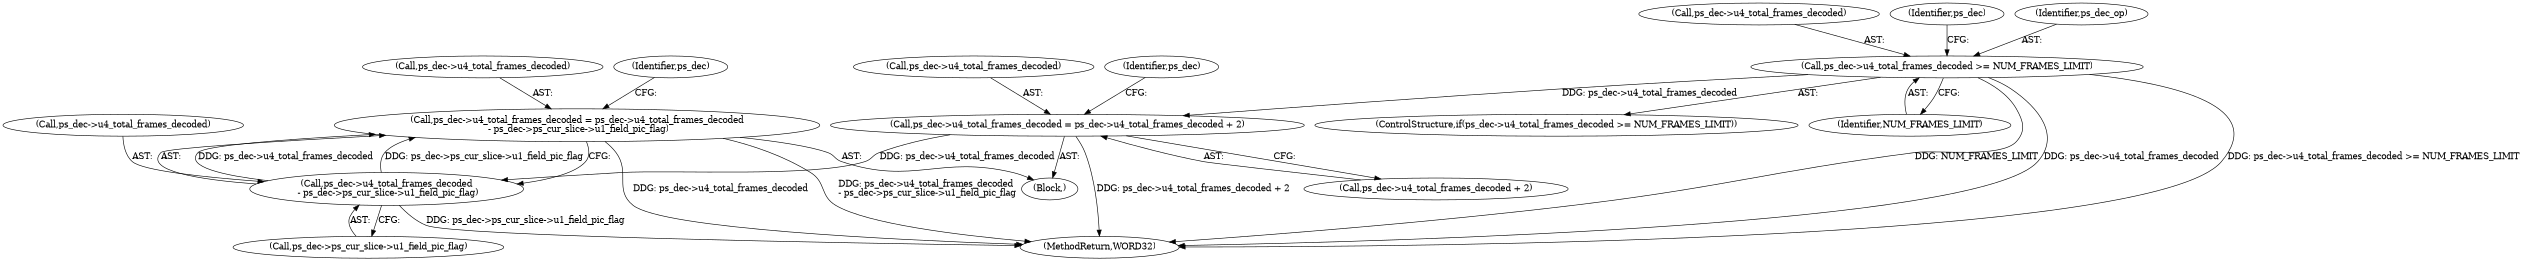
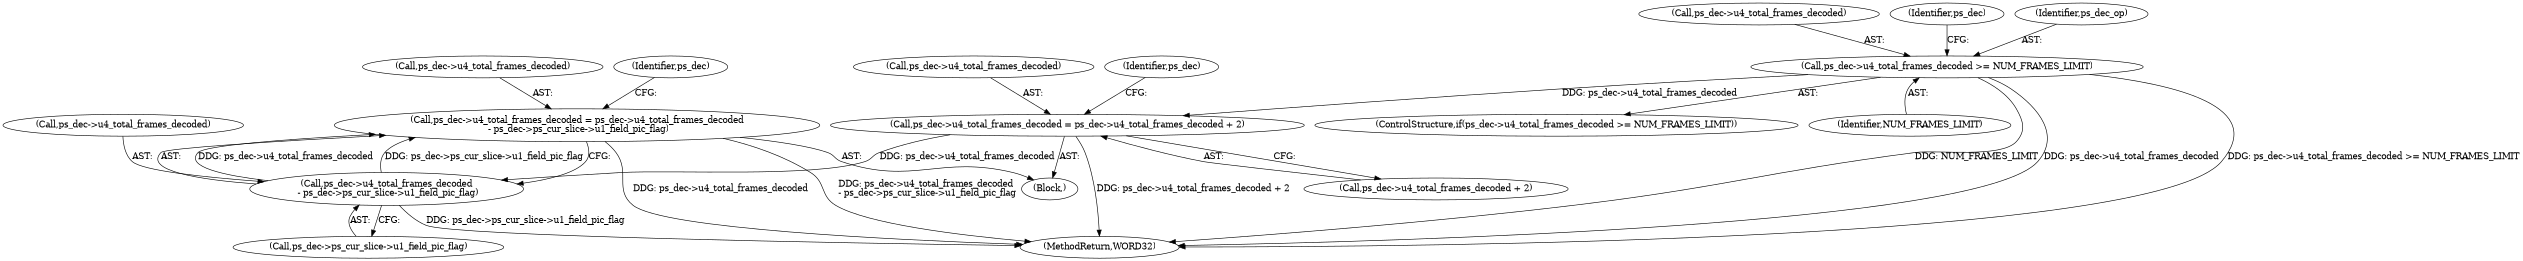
edge "(Call,ps_dec->u4_total_frames_decoded >= NUM_FRAMES_LIMIT)" -> "(Identifier,NUM_FRAMES_LIMIT)": removed, label "CFG:"
